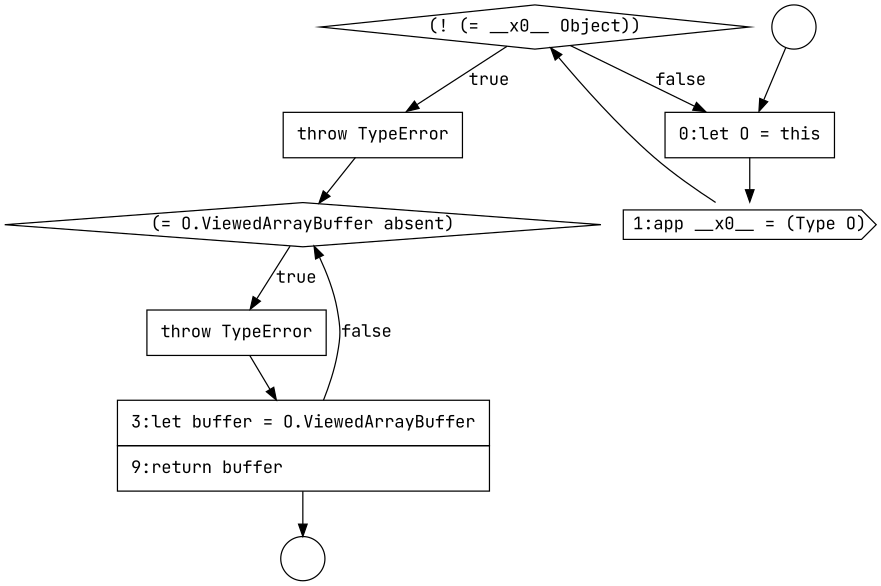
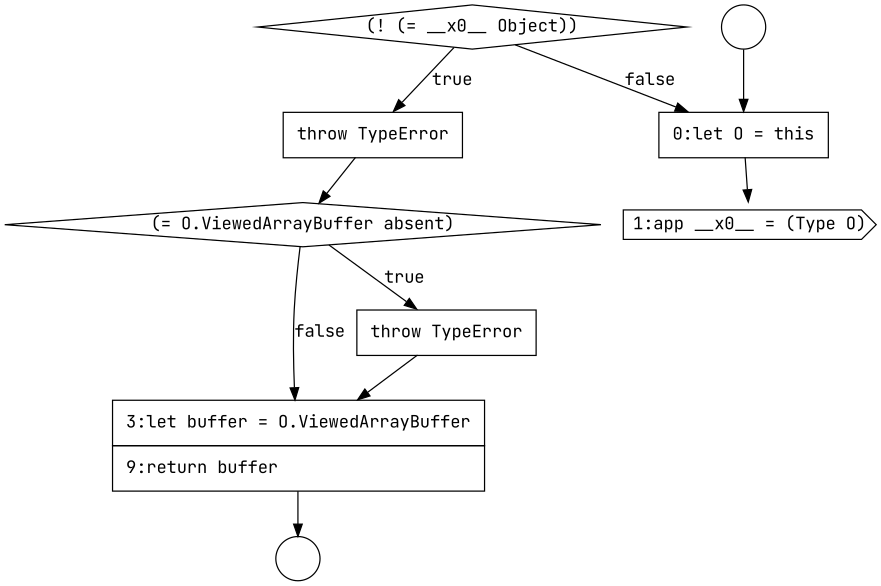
edge "1:app __x0__ = (Type O)" -> "(! (= __x0__ Object))": removed
edge "3:let buffer = O.ViewedArrayBuffer" -> "(= O.ViewedArrayBuffer absent)": reversed
